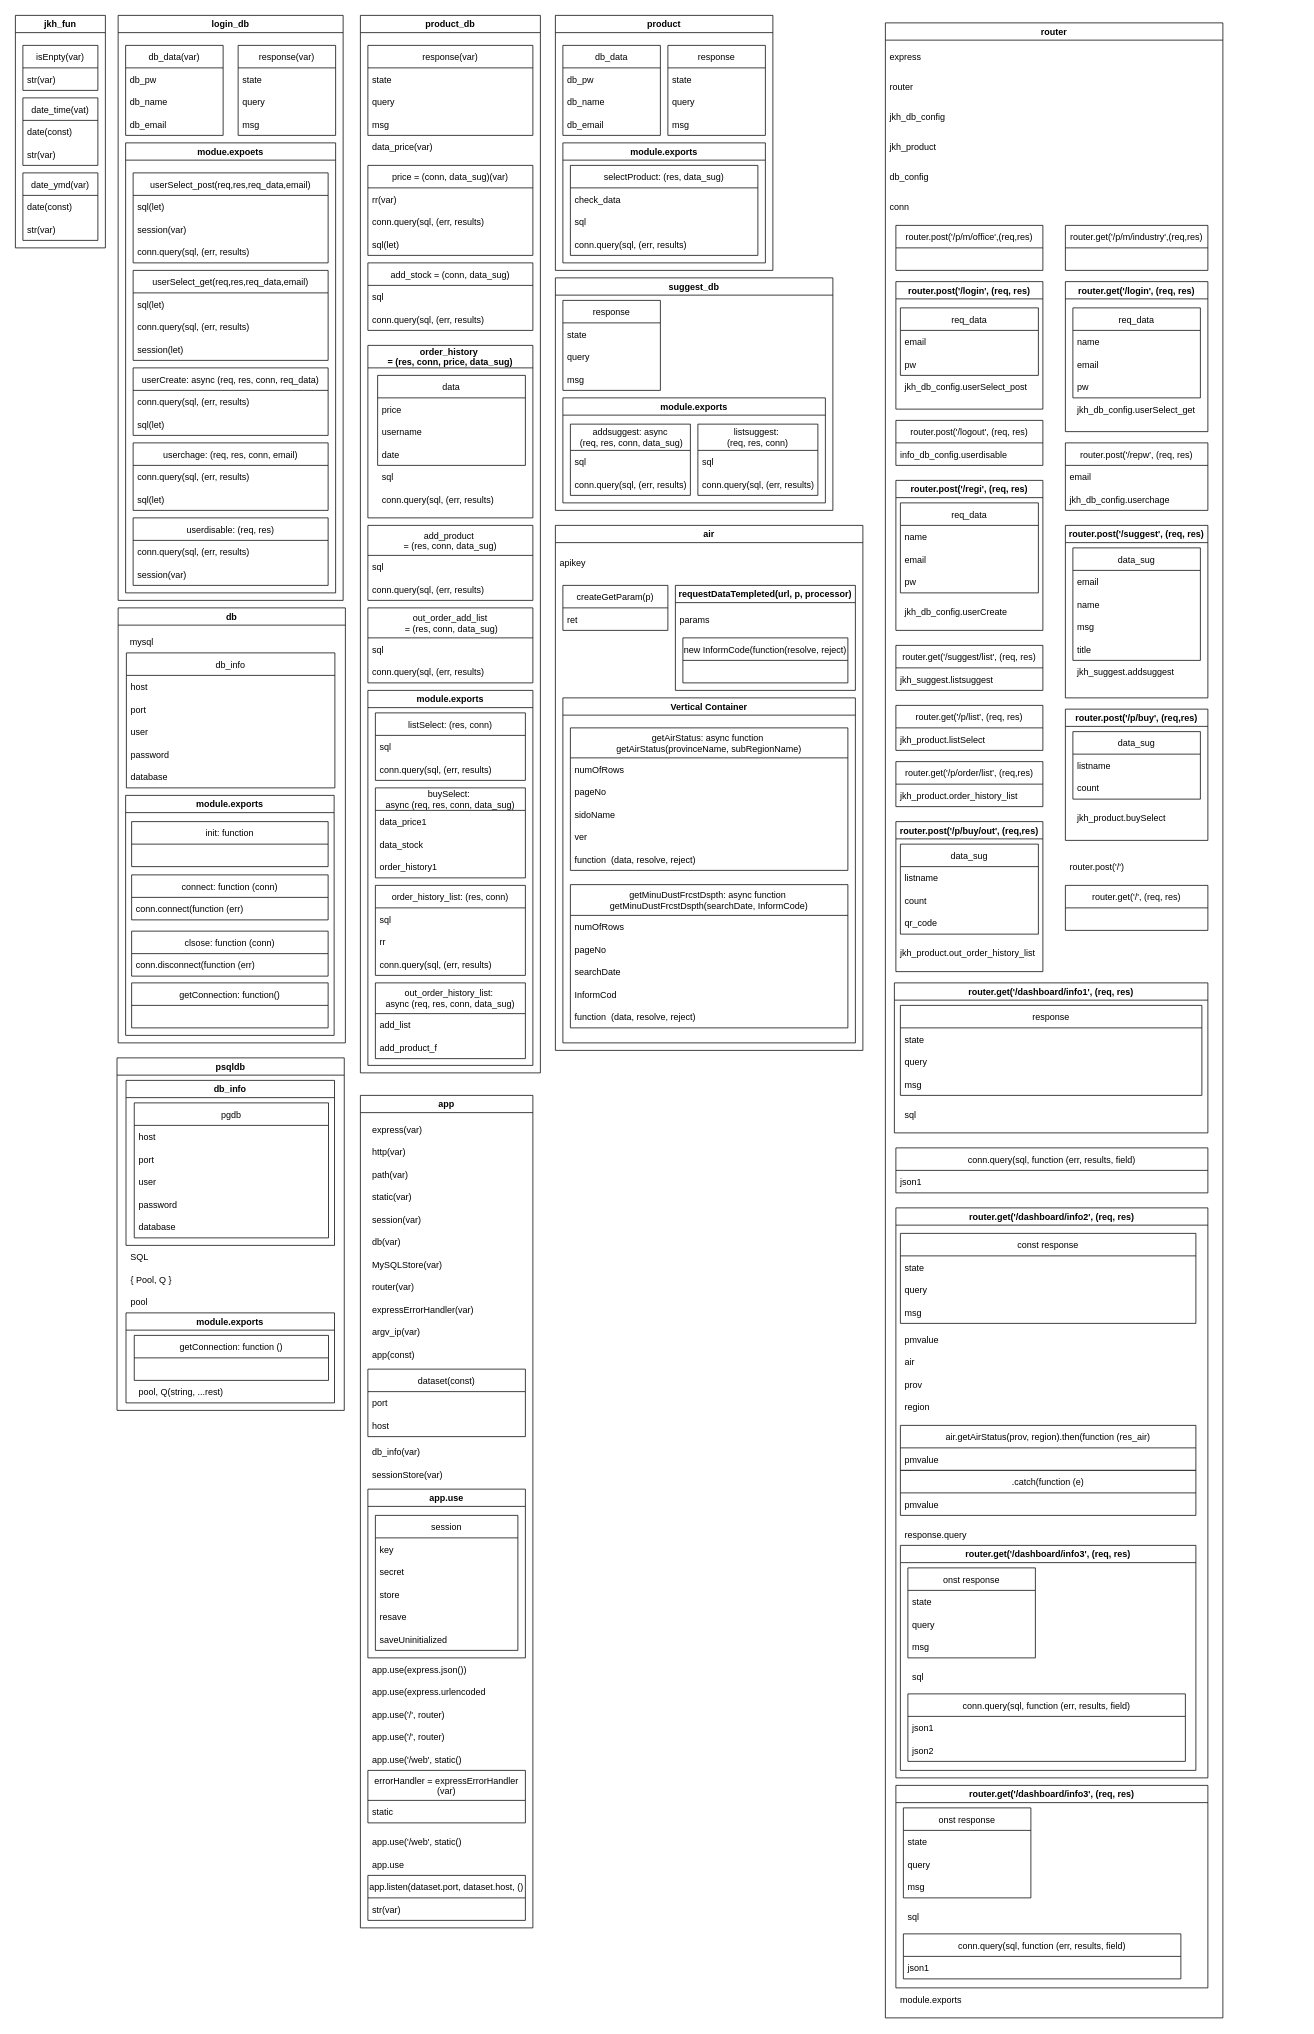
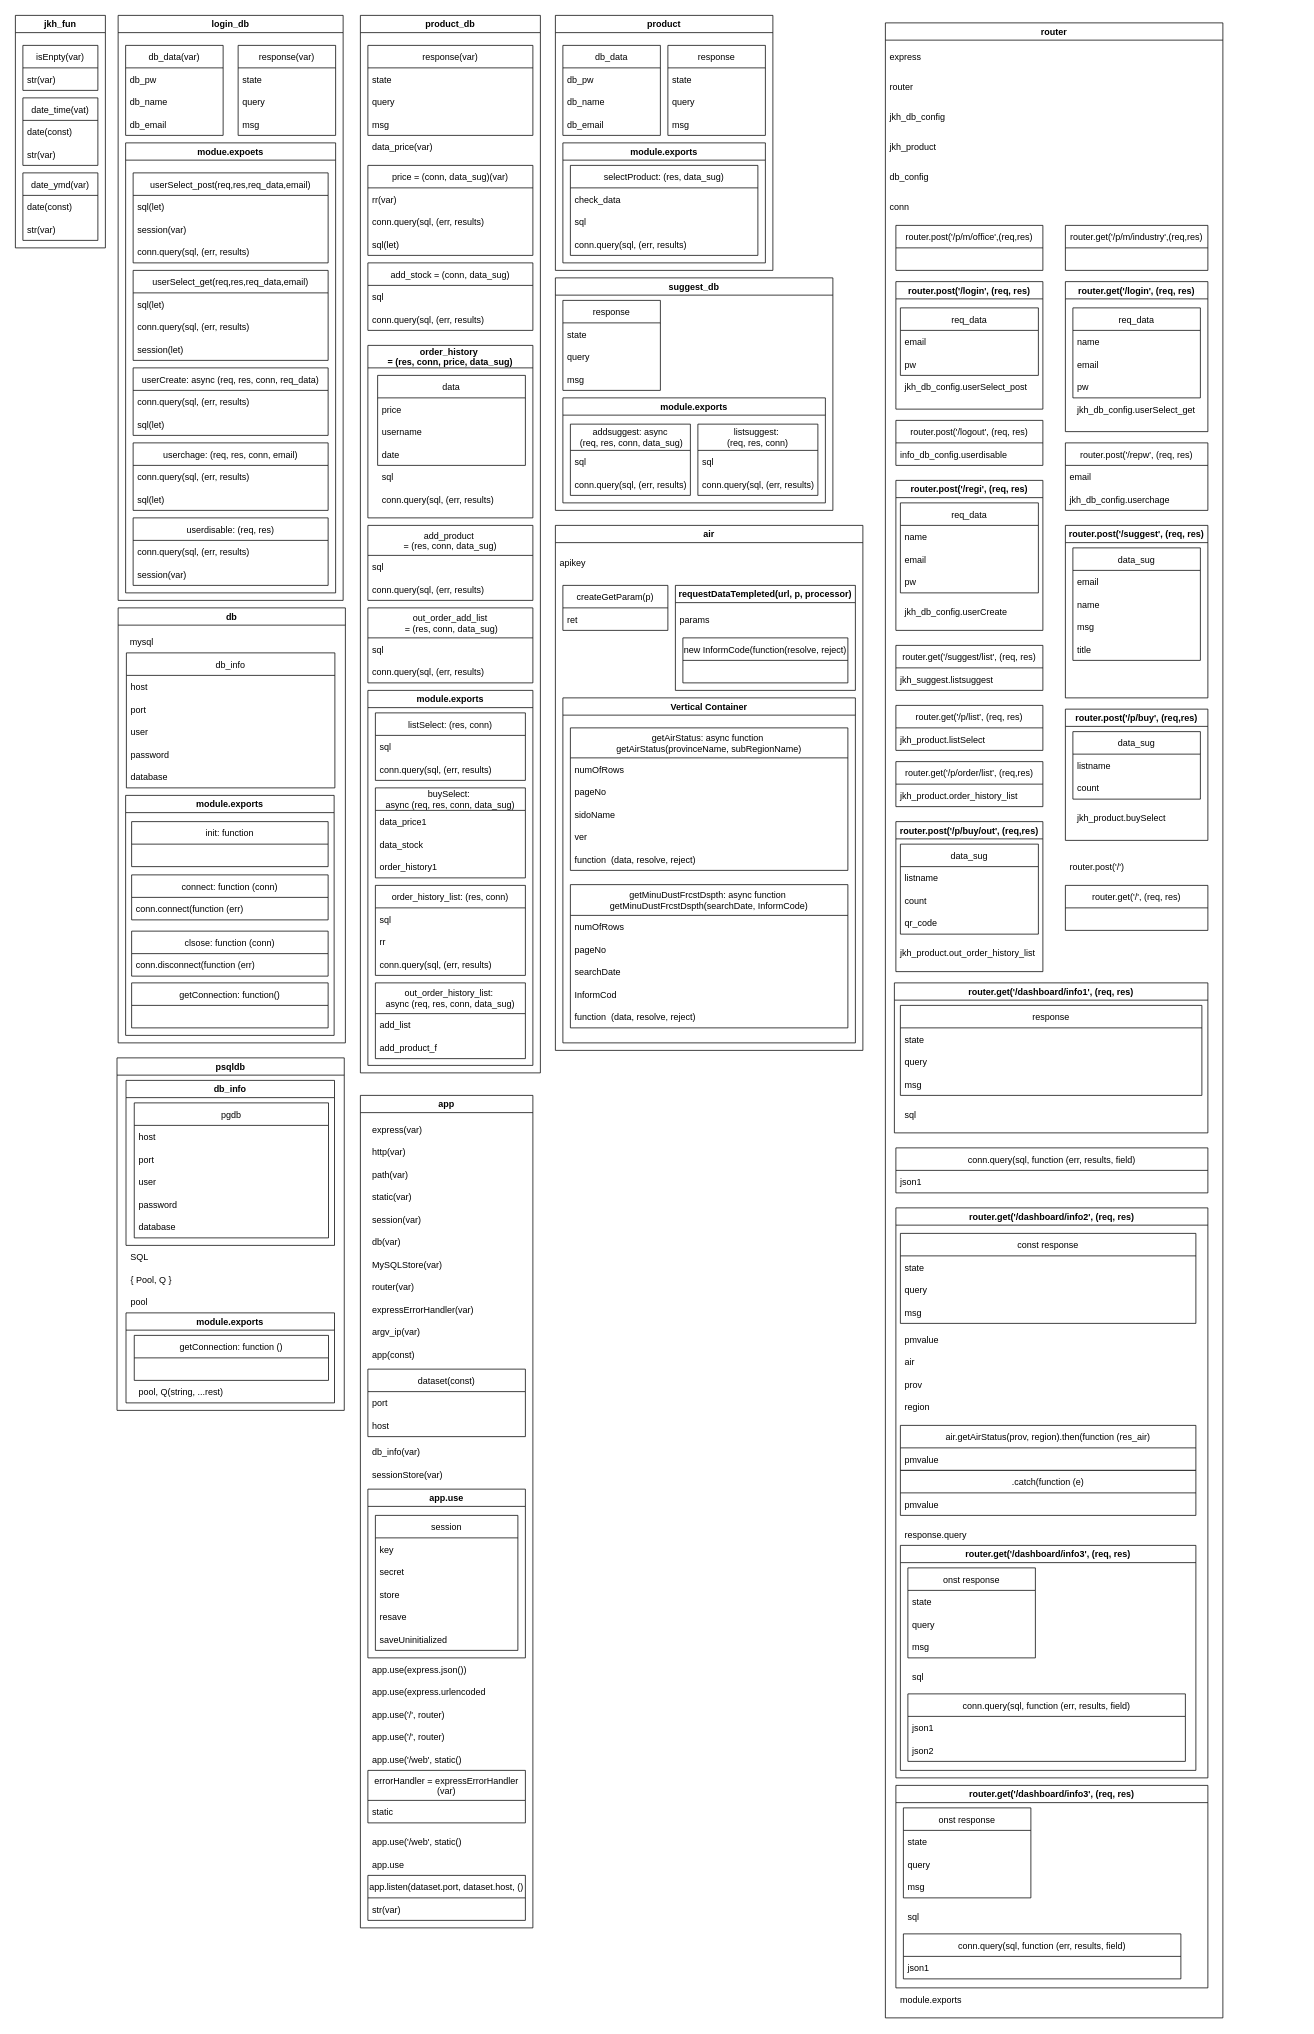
node "jkh_suggest.addsuggest": removed
